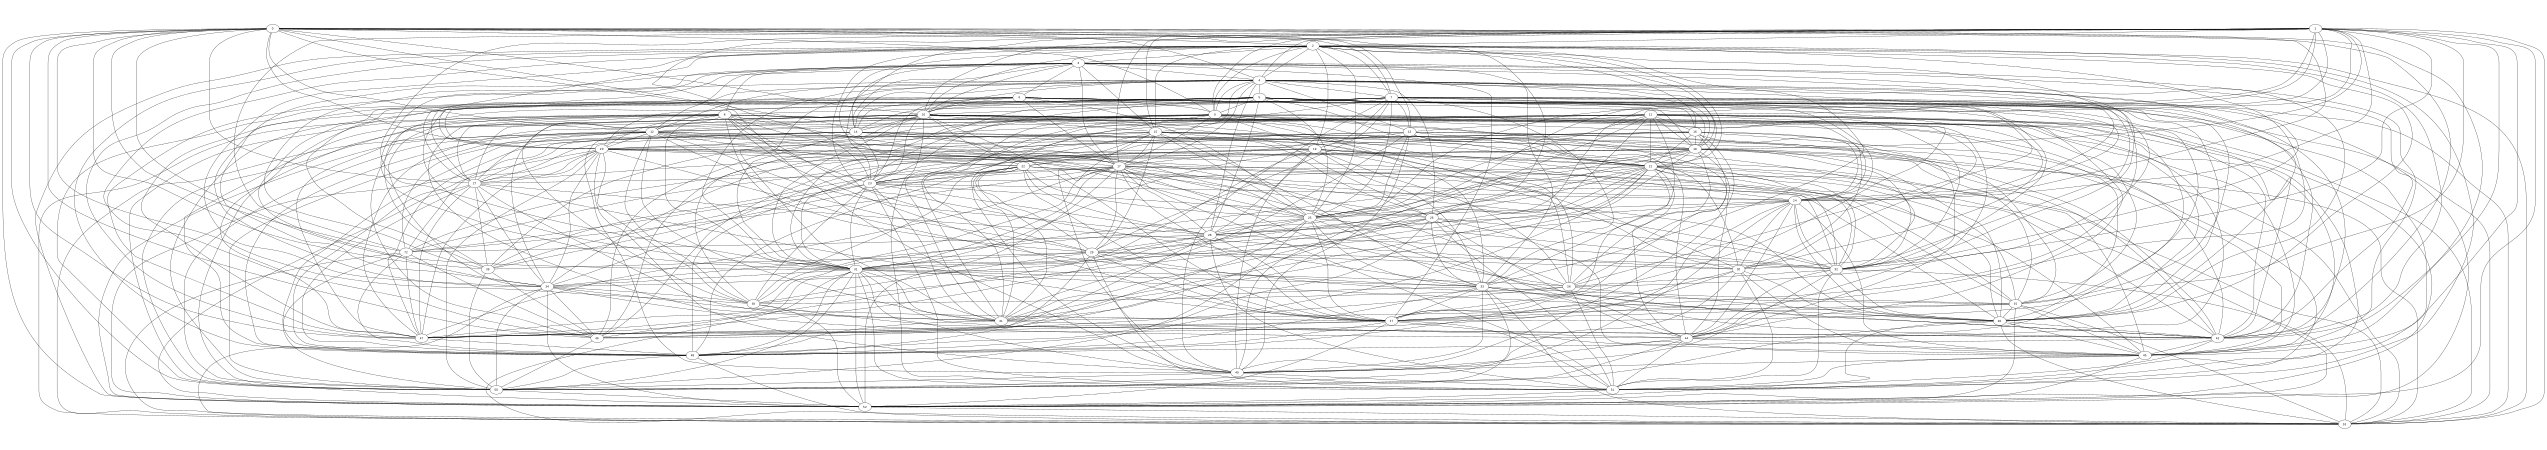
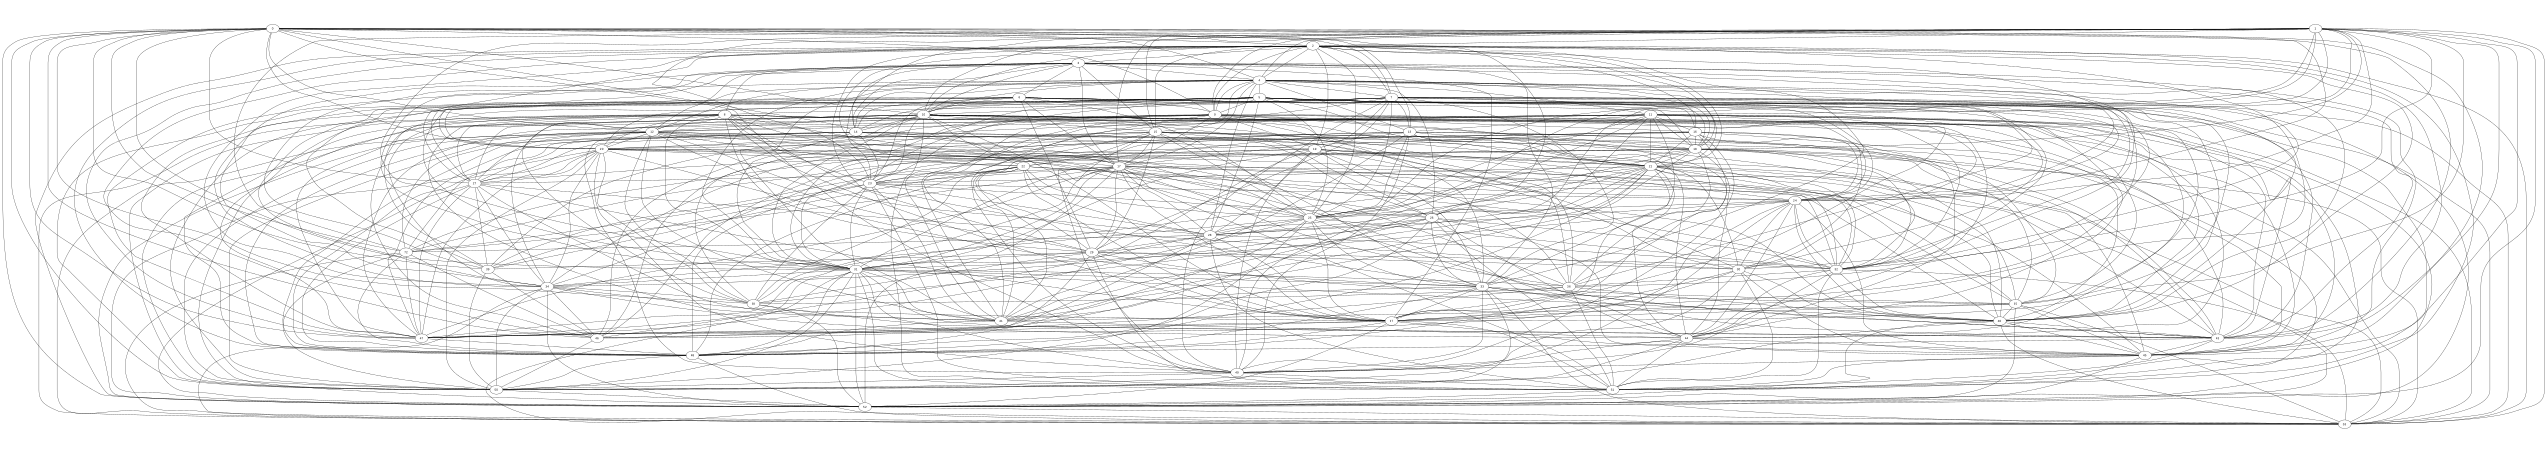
edge "4" -- "43": now "4" -- "11"
edge "19" -- "23": removed
edge "6" -- "29": added
edge "18" -- "31": now "13" -- "31"
